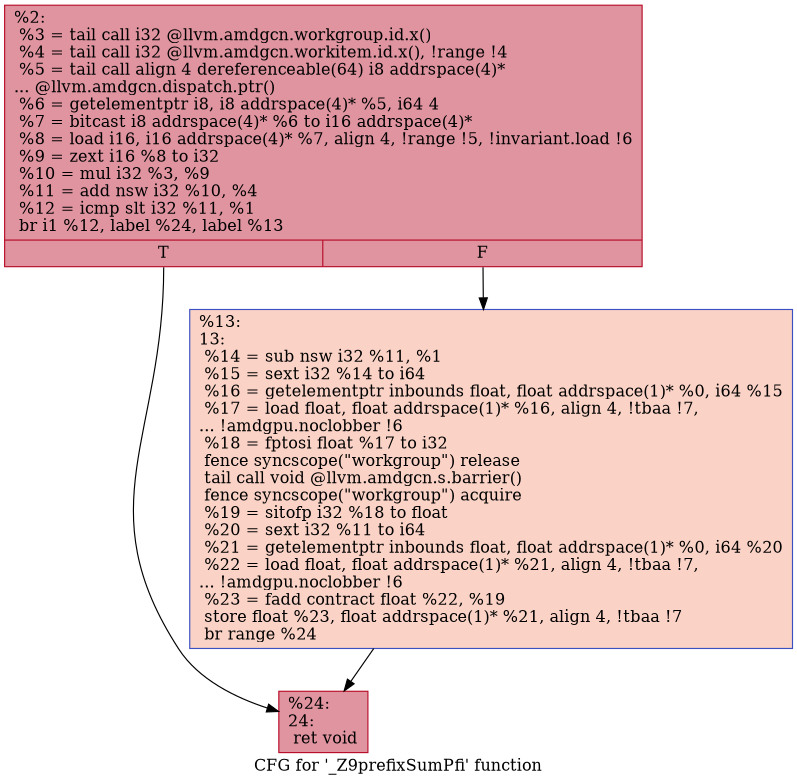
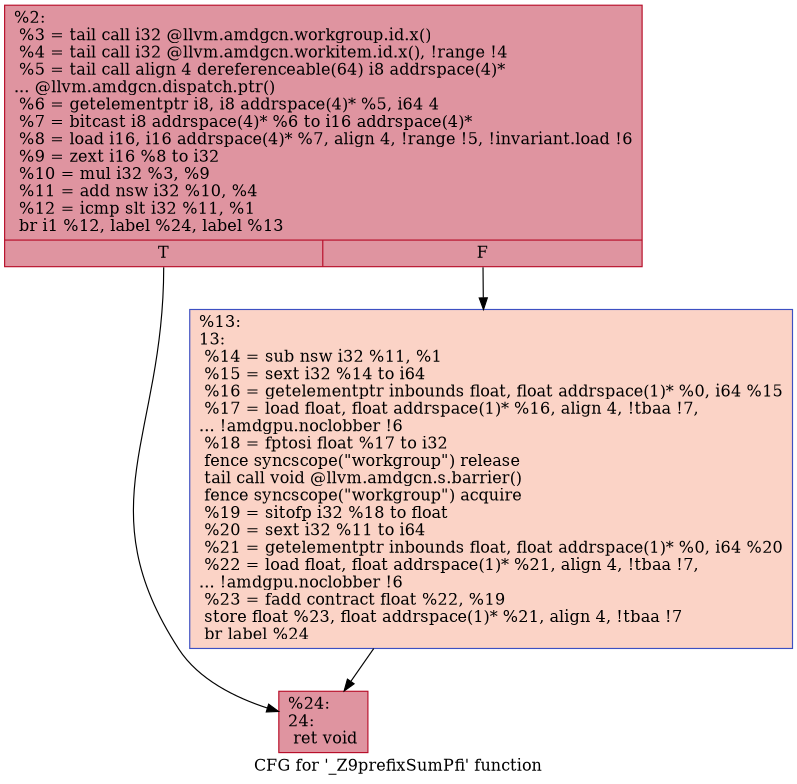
node "%13:": text "br range %24" -> "br label %24"
